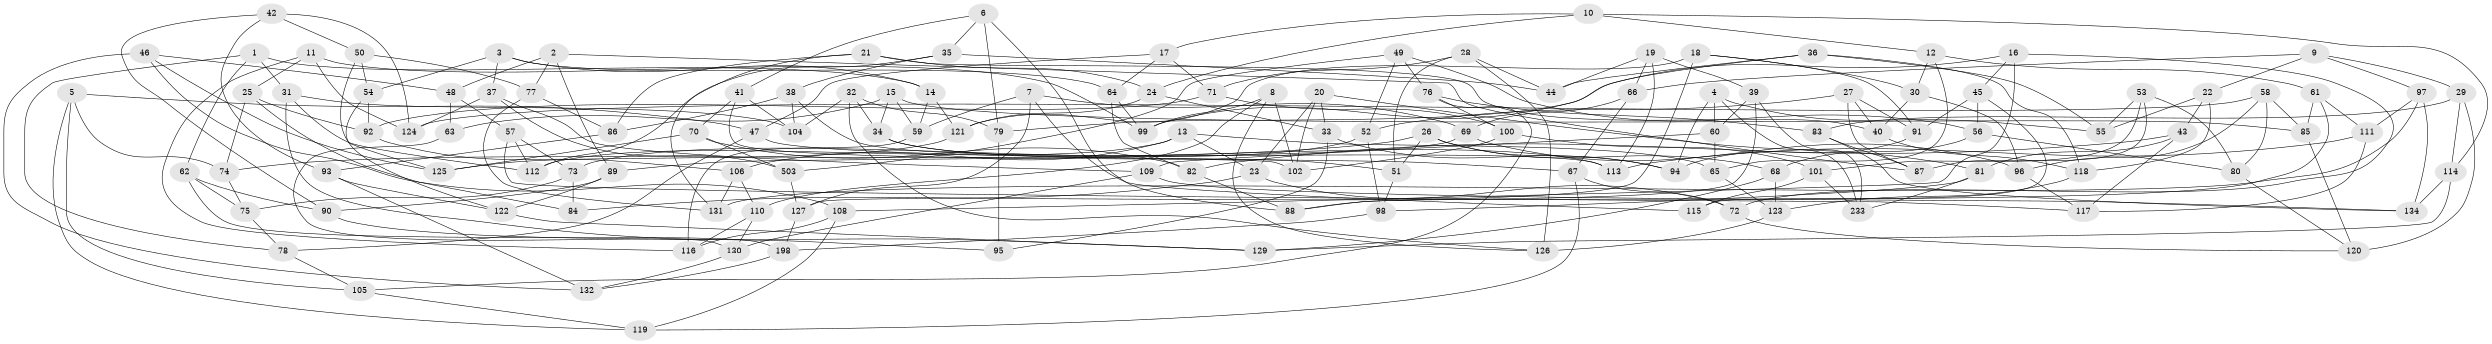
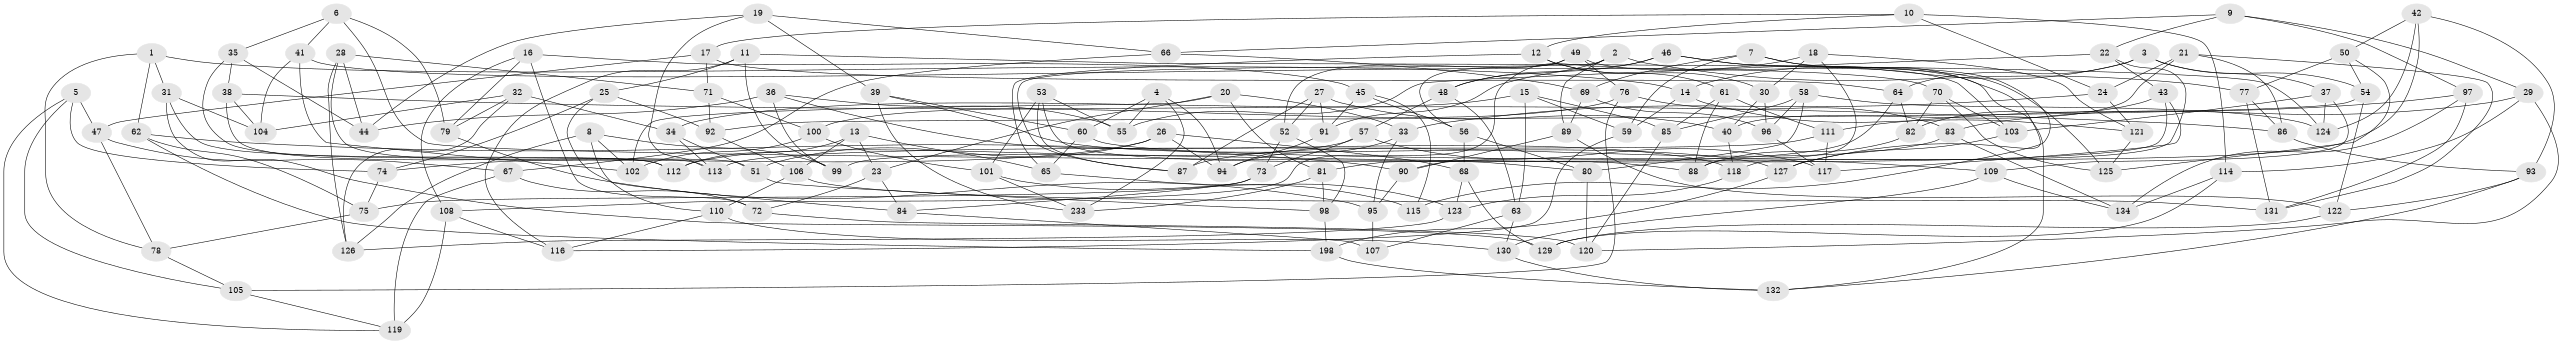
node "503": label "503" -> "103"
node "107": added
